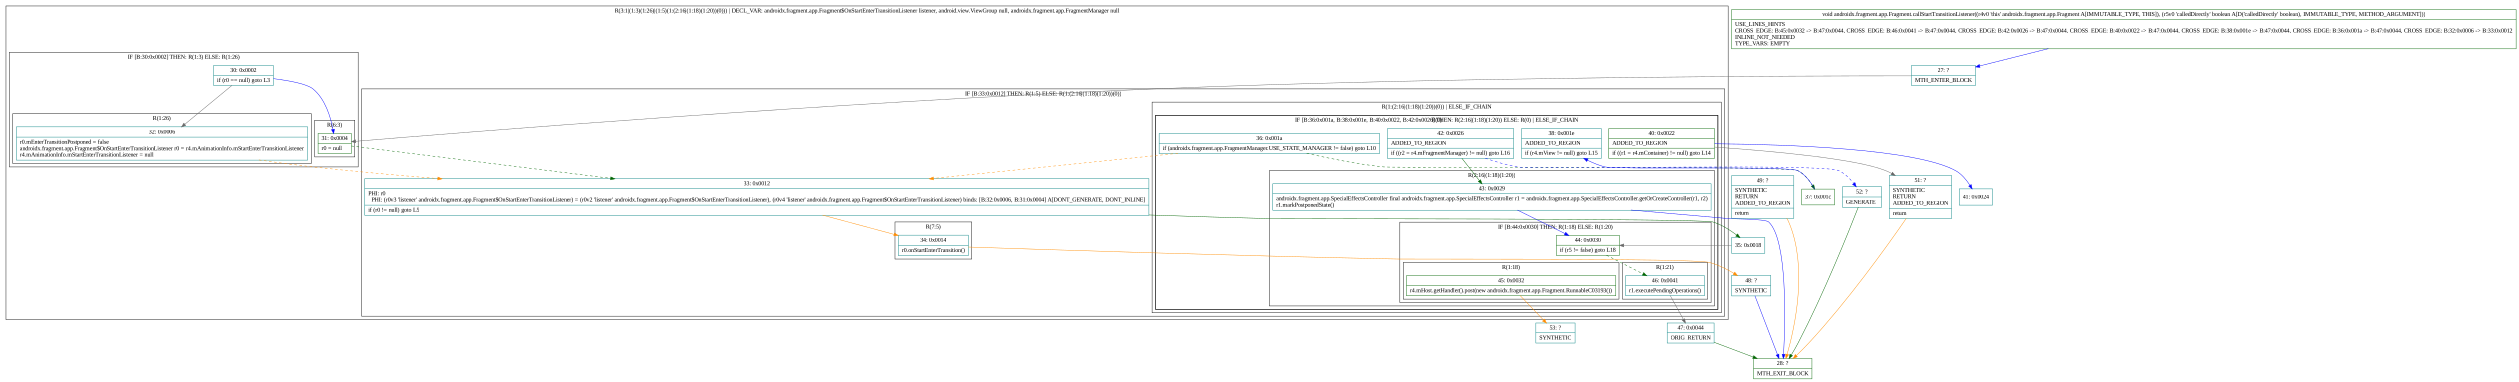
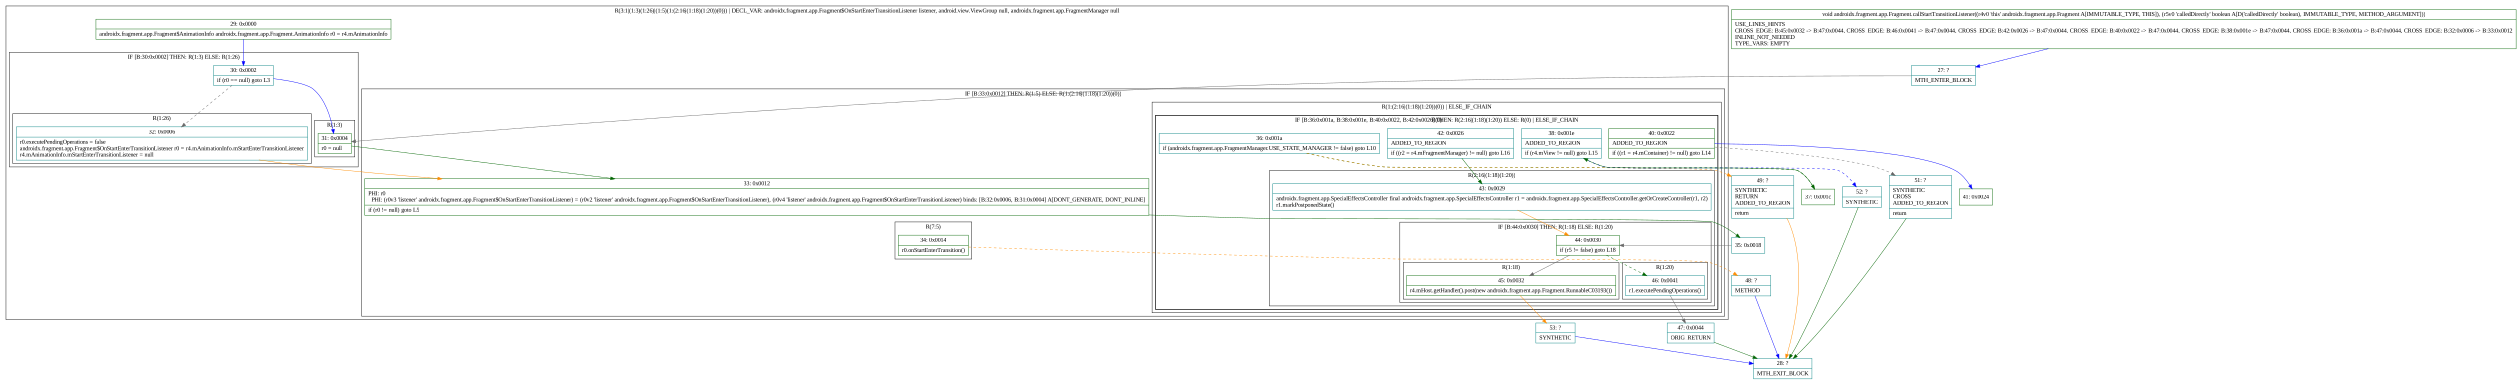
node "29: 0x0000": added
edge "30: 0x0002" -> "32: 0x0006": style solid -> dashed
cluster "R(6:3)": label "R(6:3)" -> "R(1:3)"
node "32: 0x0006": text "r0.mEnterTransitionPostponed = false" -> "r0.executePendingOperations = false"
edge "40: 0x0022" -> "51: ?": style solid -> dashed
edge "31: 0x0004" -> "33: 0x0012": style dashed -> solid
edge "36: 0x001a" -> "33: 0x0012": now "36: 0x001a" -> "49: ?"
edge "42: 0x0026" -> "52: ?": now "38: 0x001e" -> "52: ?"
edge "37: 0x001c" -> "38: 0x001e": color blue -> darkgreen
edge "32: 0x0006" -> "33: 0x0012": style dashed -> solid
node "33: 0x0012": color teal -> darkgreen
node "51: ?": text "RETURN" -> "CROSS"
node "41: 0x0024": color teal -> darkgreen
node "52: ?": text "GENERATE" -> "SYNTHETIC"
edge "43: 0x0029" -> "28: ?": now "53: ?" -> "28: ?"
edge "33: 0x0012" -> "34: 0x0014": removed
edge "43: 0x0029" -> "44: 0x0030": color blue -> darkorange
node "34: 0x0014": color teal -> darkgreen
edge "34: 0x0014" -> "48: ?": style solid -> dashed
edge "44: 0x0030" -> "45: 0x0032": added
cluster "R(1:21)": label "R(1:21)" -> "R(1:20)"
edge "51: ?" -> "28: ?": color darkorange -> darkgreen
node "48: ?": text "SYNTHETIC" -> "METHOD"
node "28: ?": color darkgreen -> teal
